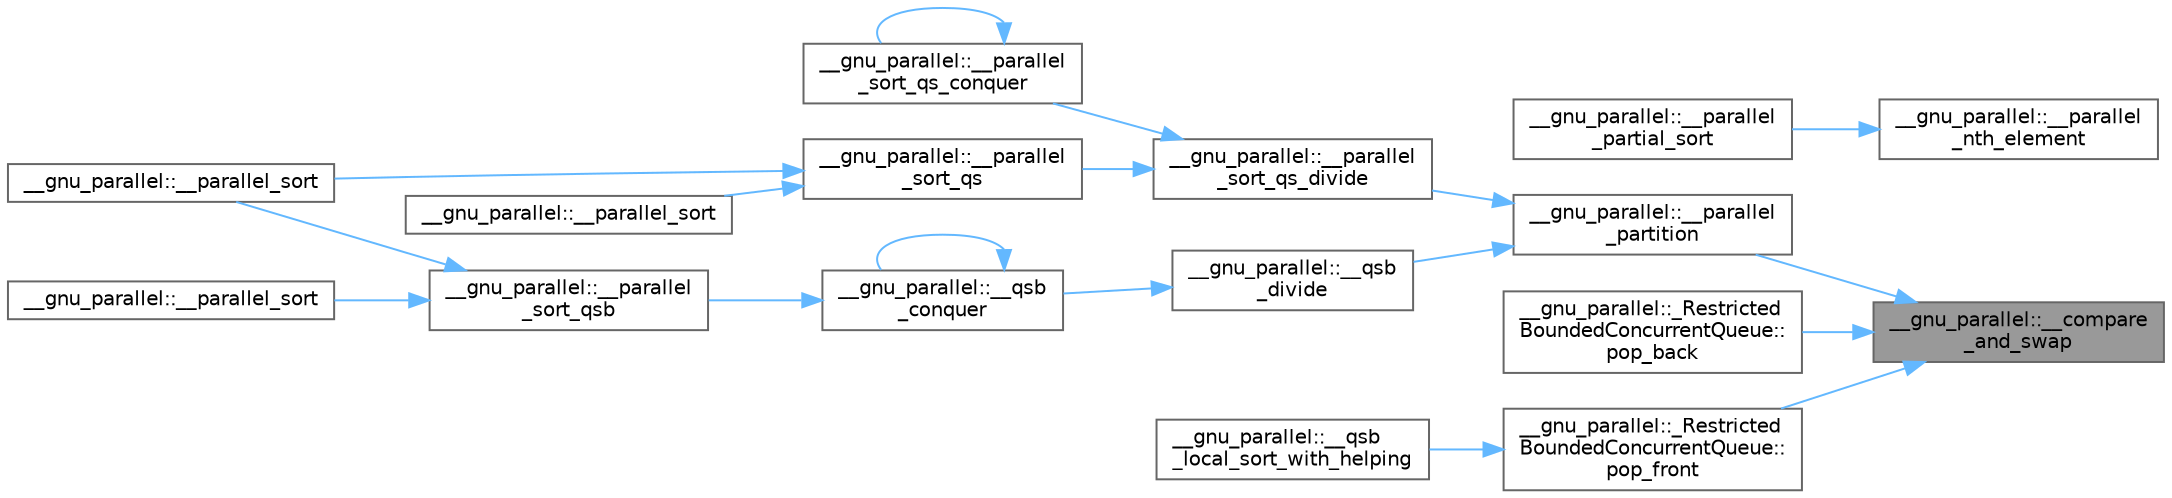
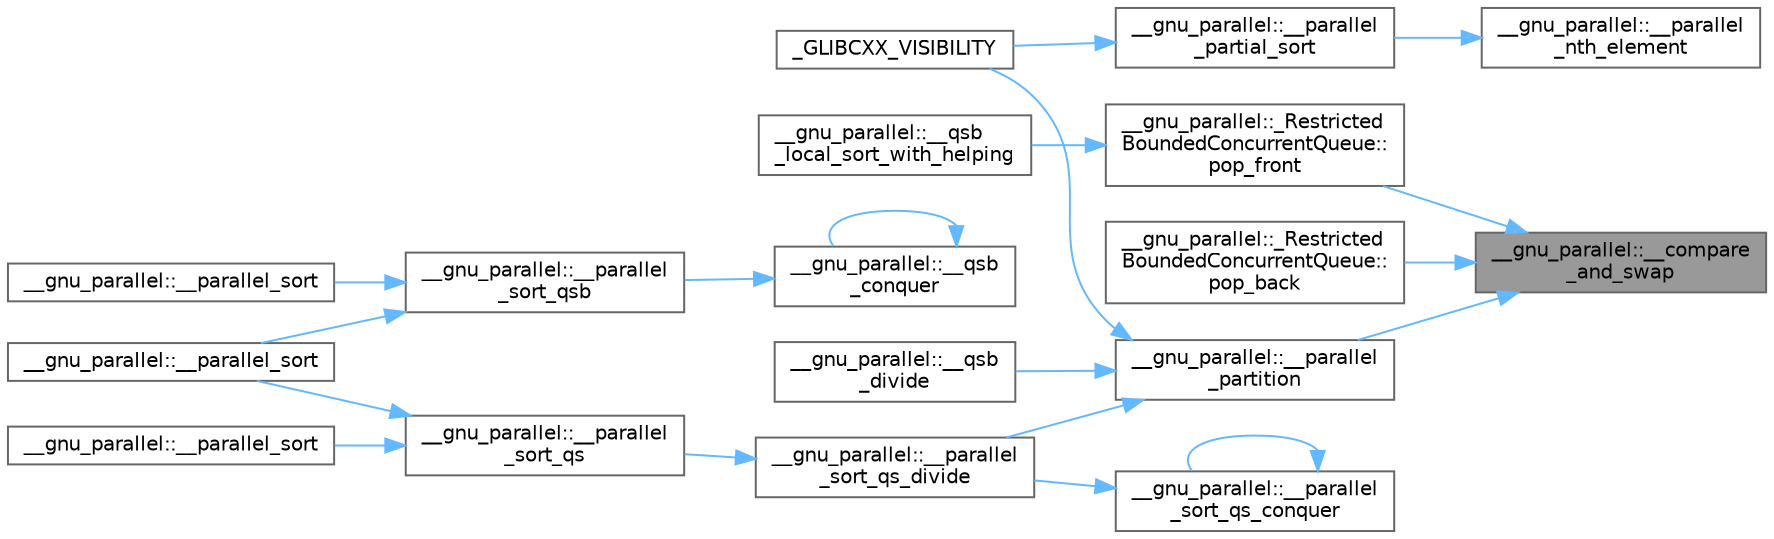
node "_GLIBCXX_VISIBILITY": added
edge "__gnu_parallel::__parallel _sort_qs_conquer" -> "__gnu_parallel::__parallel _sort_qs_divide": reversed
edge "__gnu_parallel::__qsb _conquer" -> "__gnu_parallel::__qsb _divide": removed
